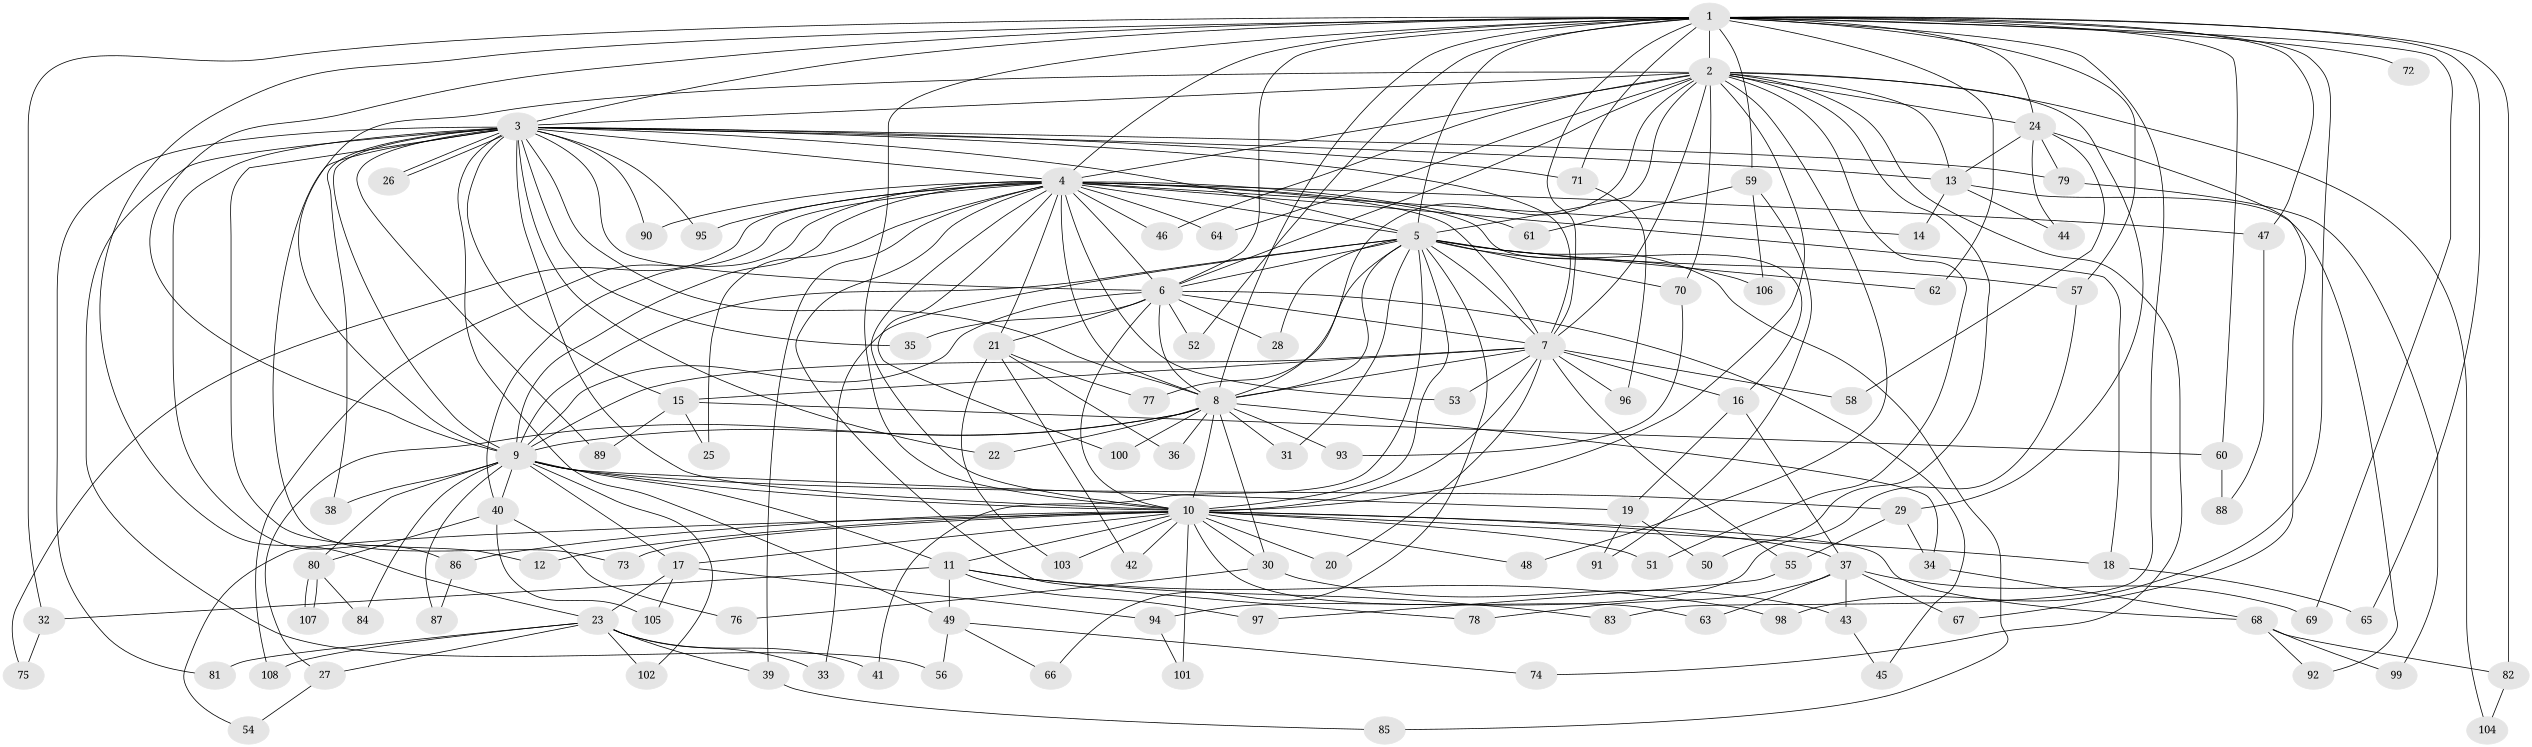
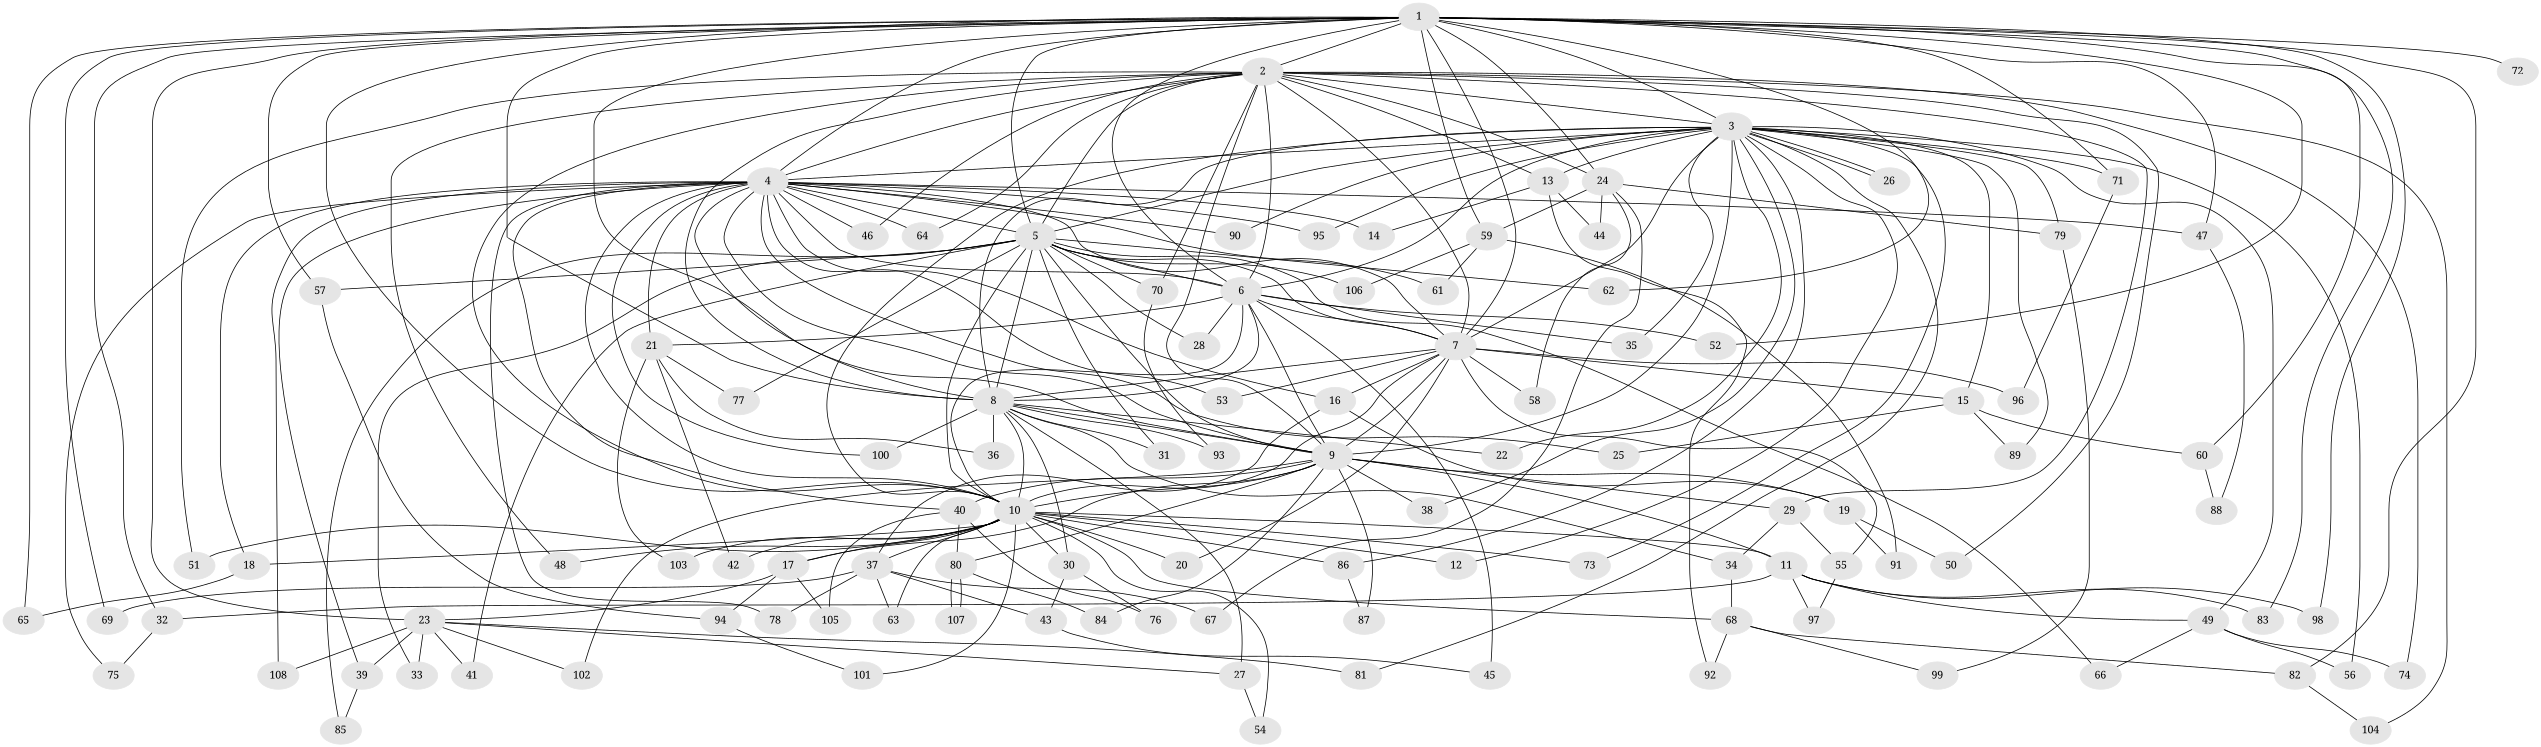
edge "24" -- "13": now "24" -- "59"
